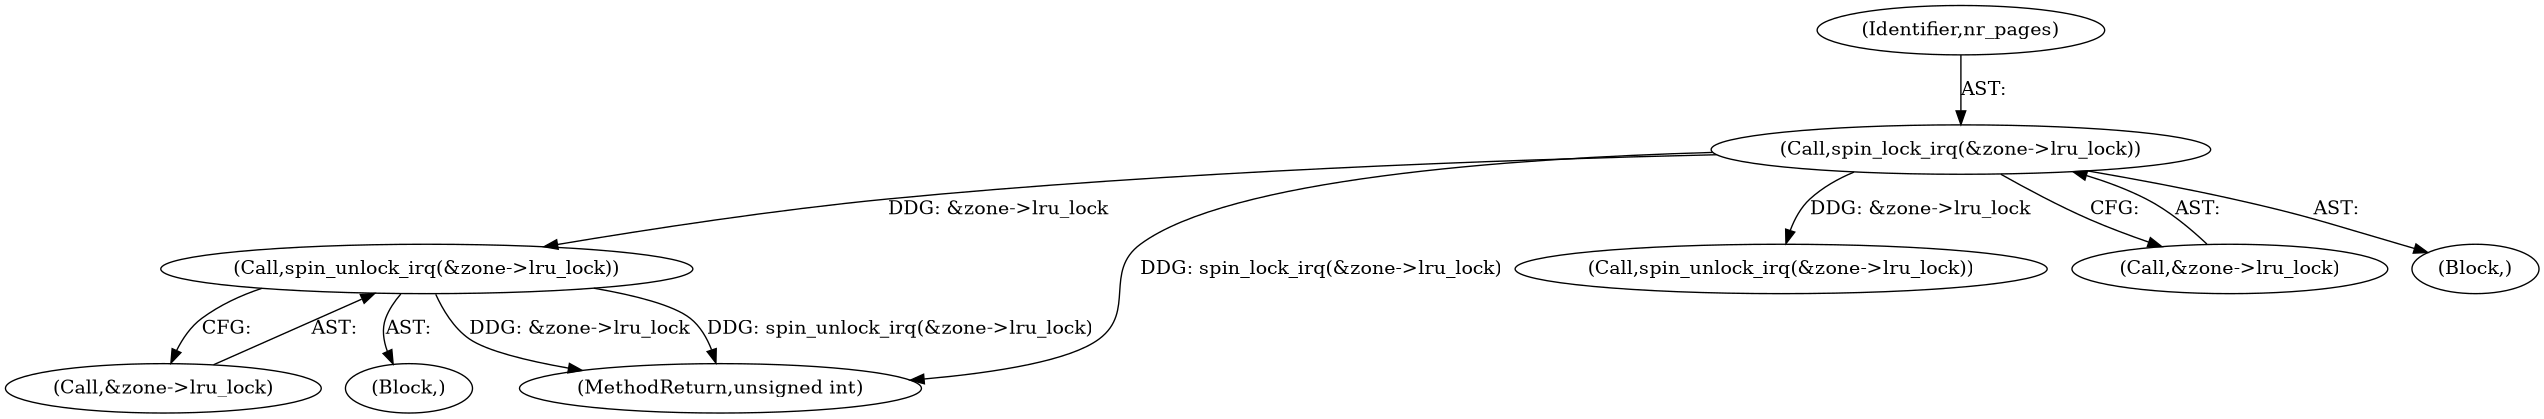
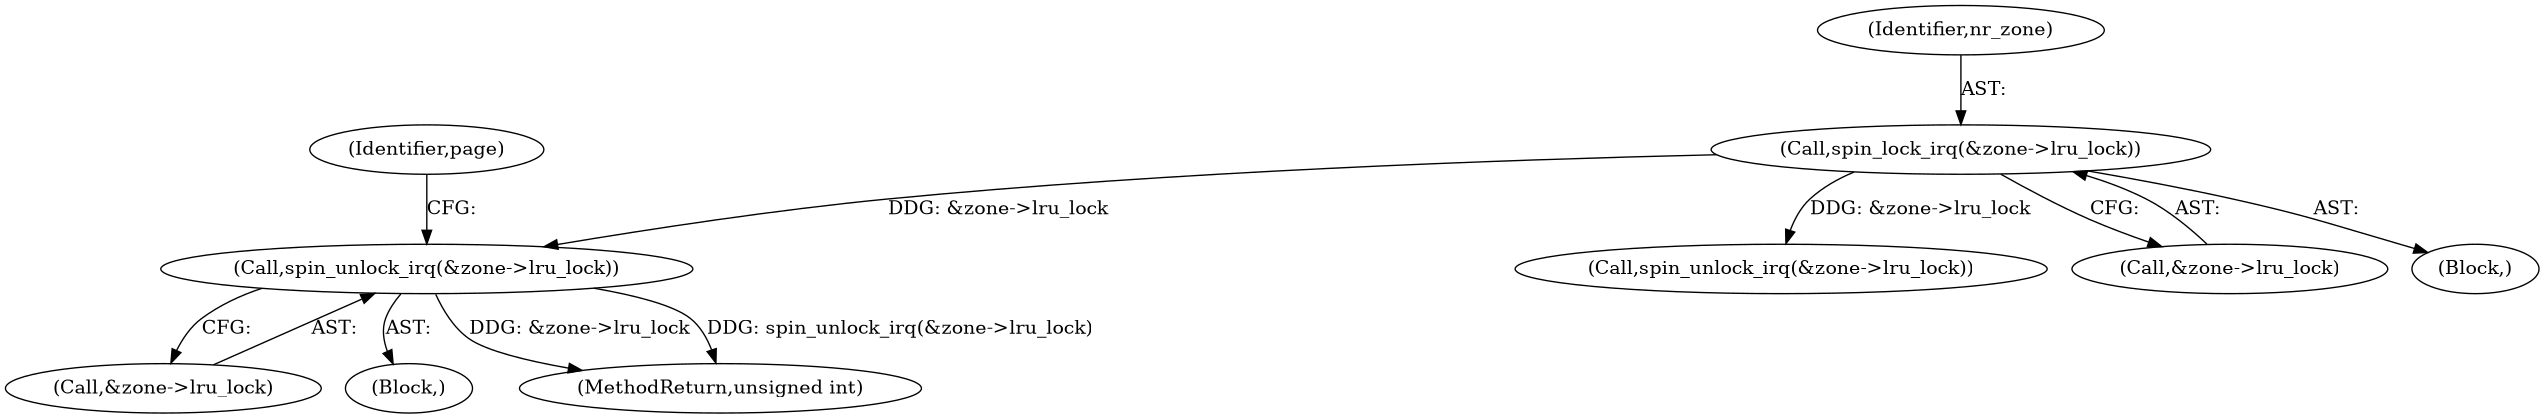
node "(Identifier,nr_pages)": label "(Identifier,nr_pages)" -> "(Identifier,nr_zone)"
node "(Identifier,page)": added
edge "(Call,spin_lock_irq(&zone->lru_lock))" -> "(MethodReturn,unsigned int)": removed, label "DDG: spin_lock_irq(&zone->lru_lock)"
